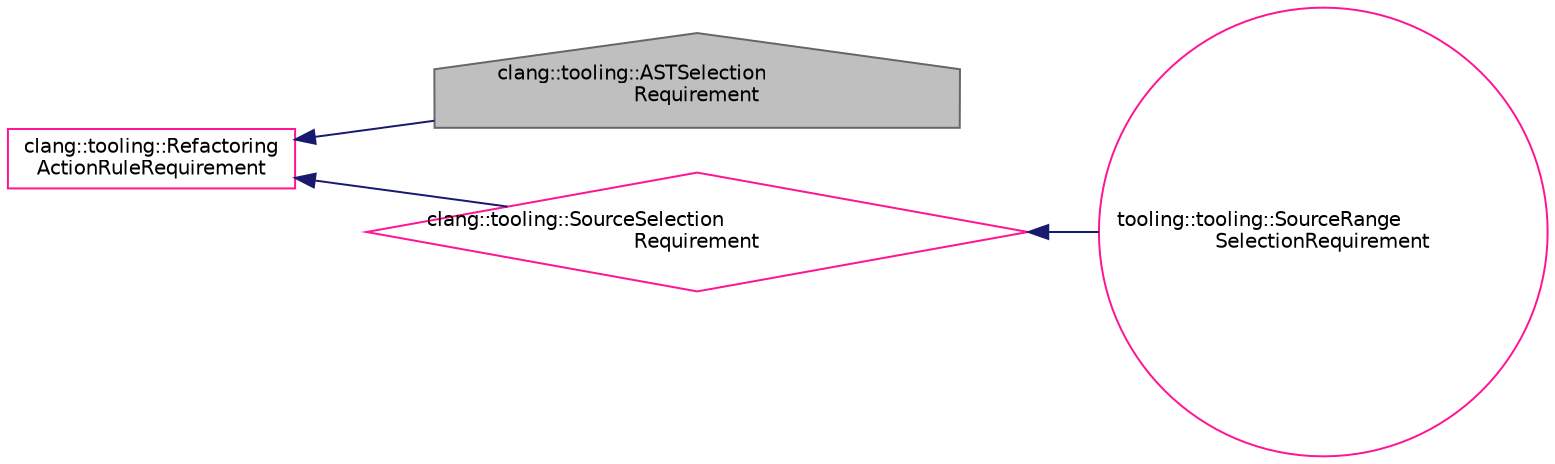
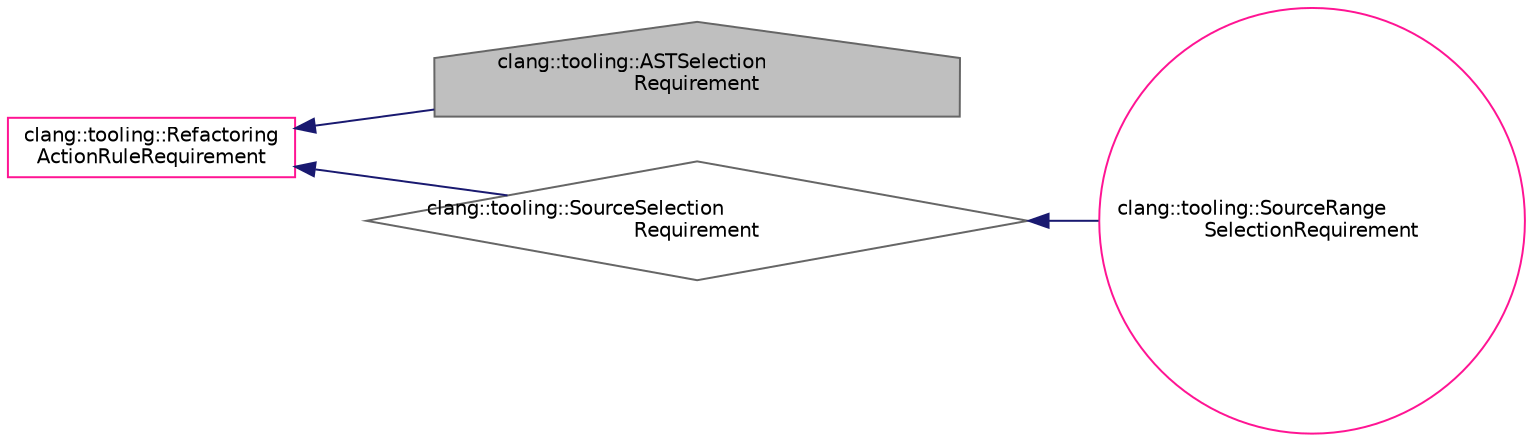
node "clang::tooling::SourceSelection Requirement": color deeppink -> gray40
node "tooling::tooling::SourceRange SelectionRequirement": label "tooling::tooling::SourceRange SelectionRequirement" -> "clang::tooling::SourceRange SelectionRequirement"
